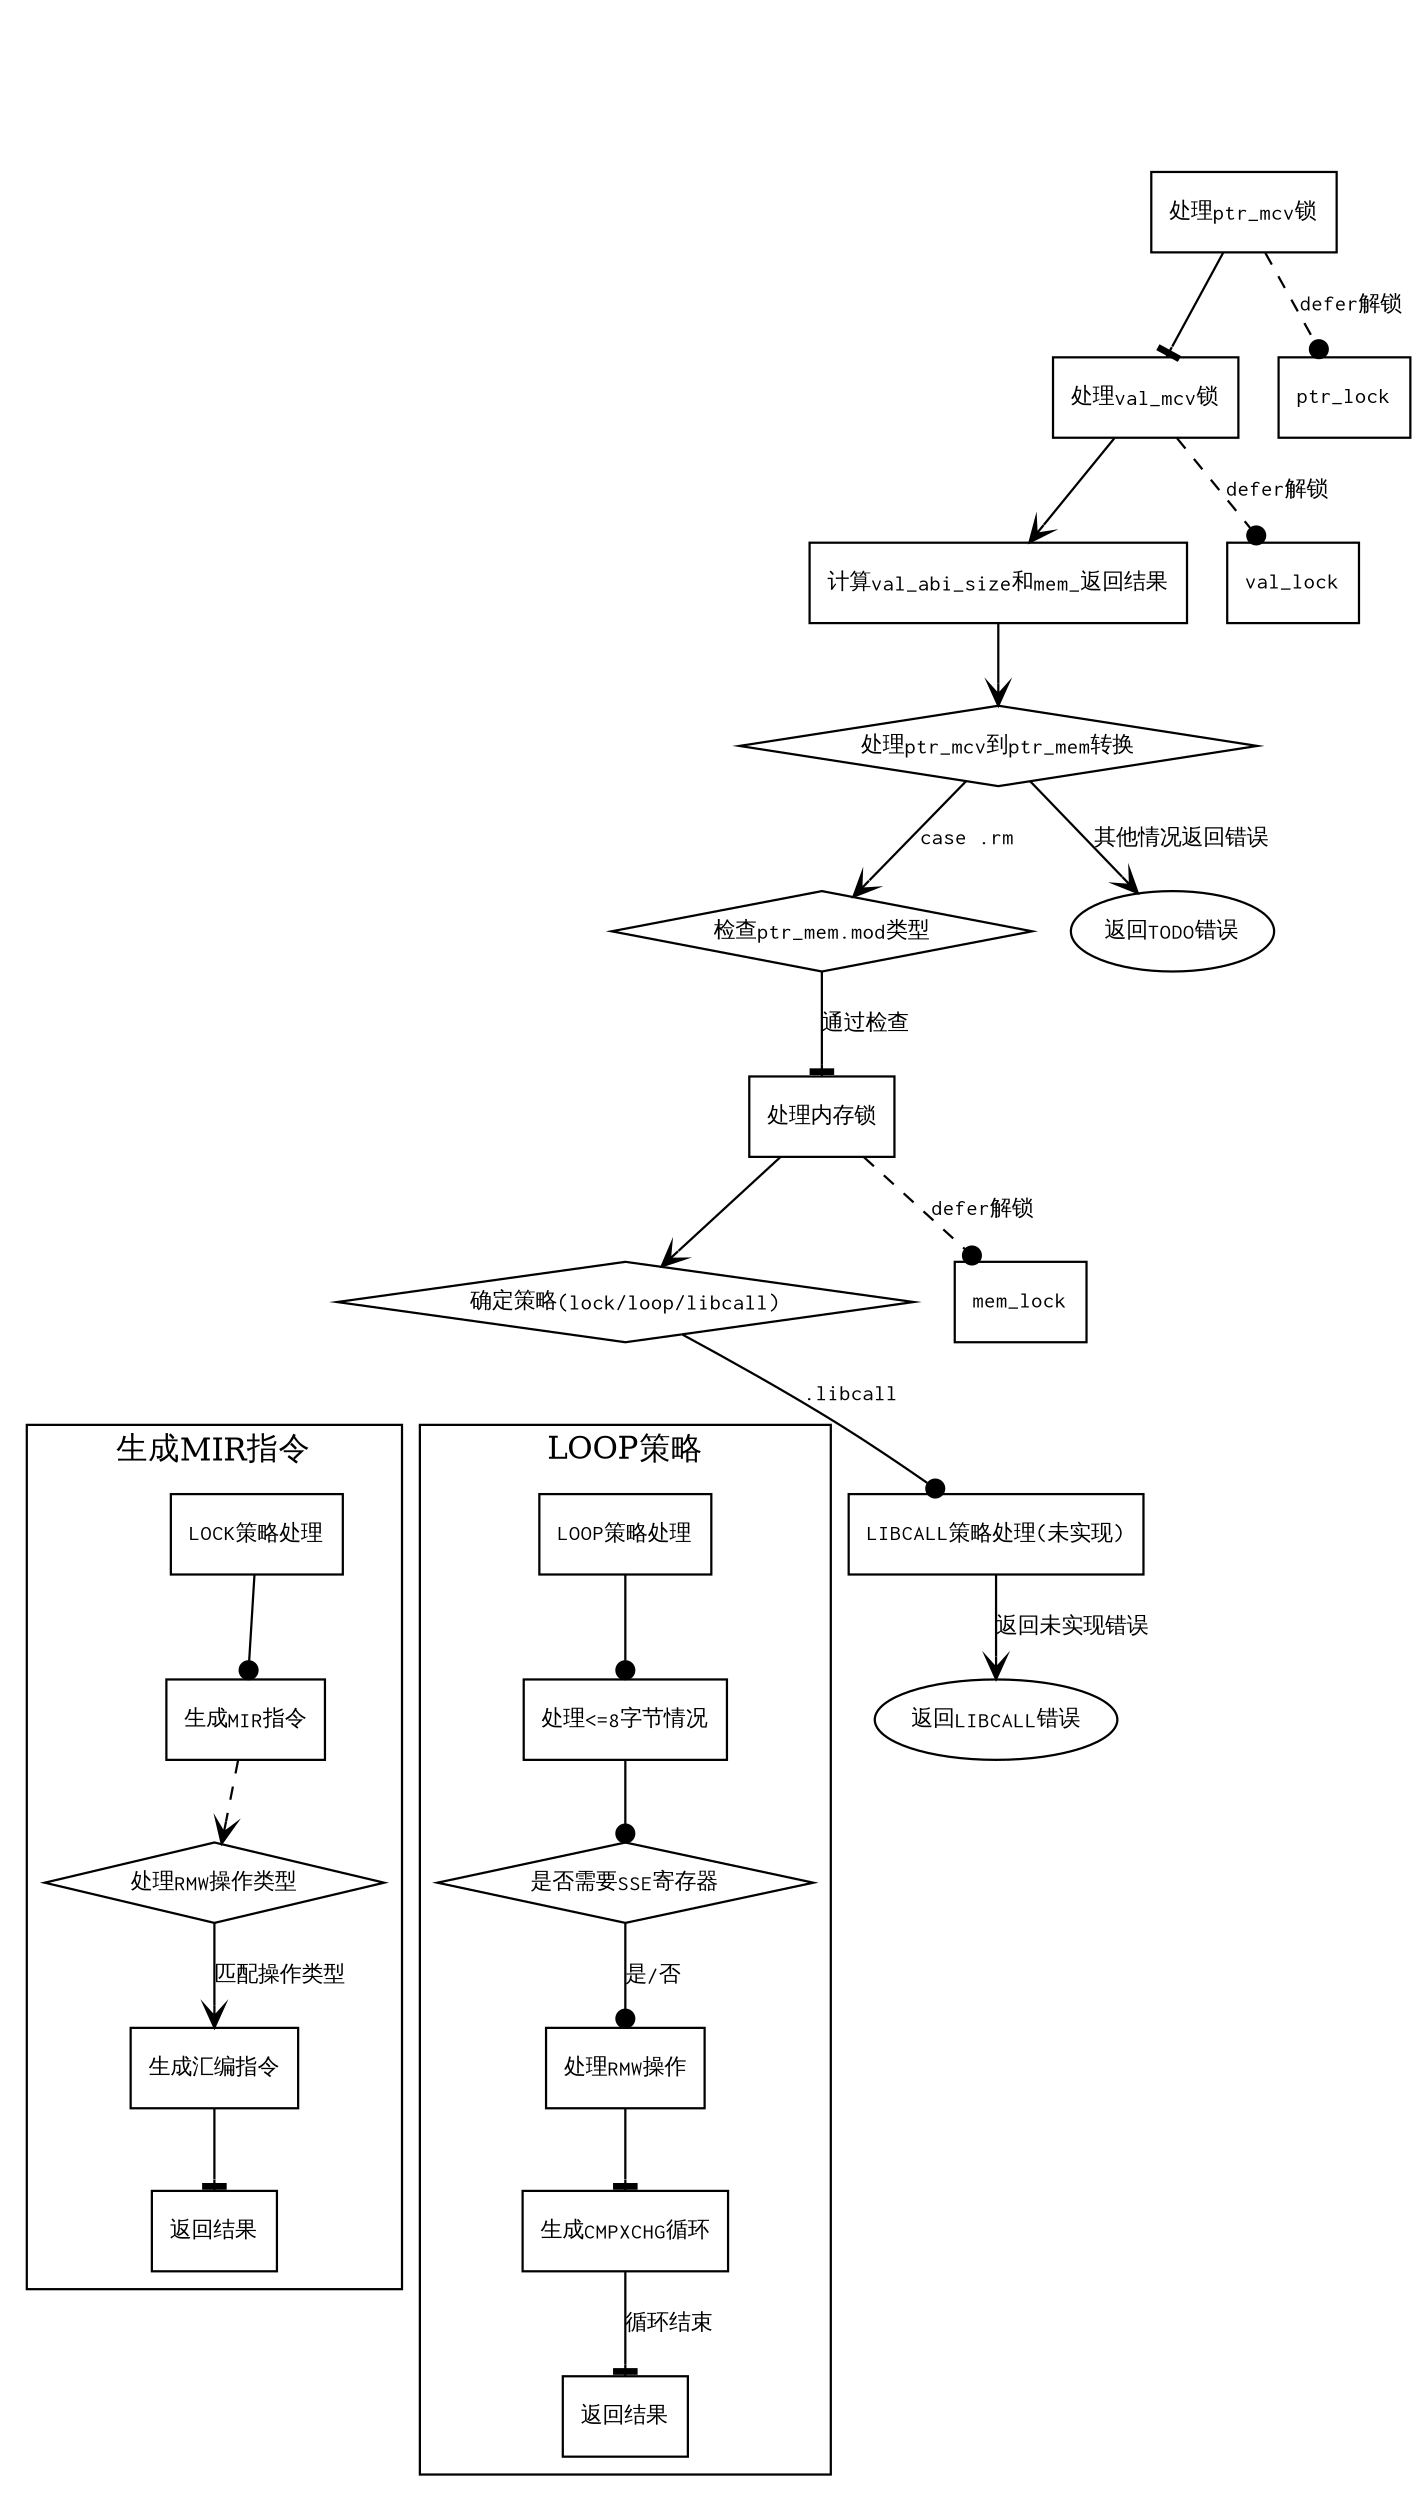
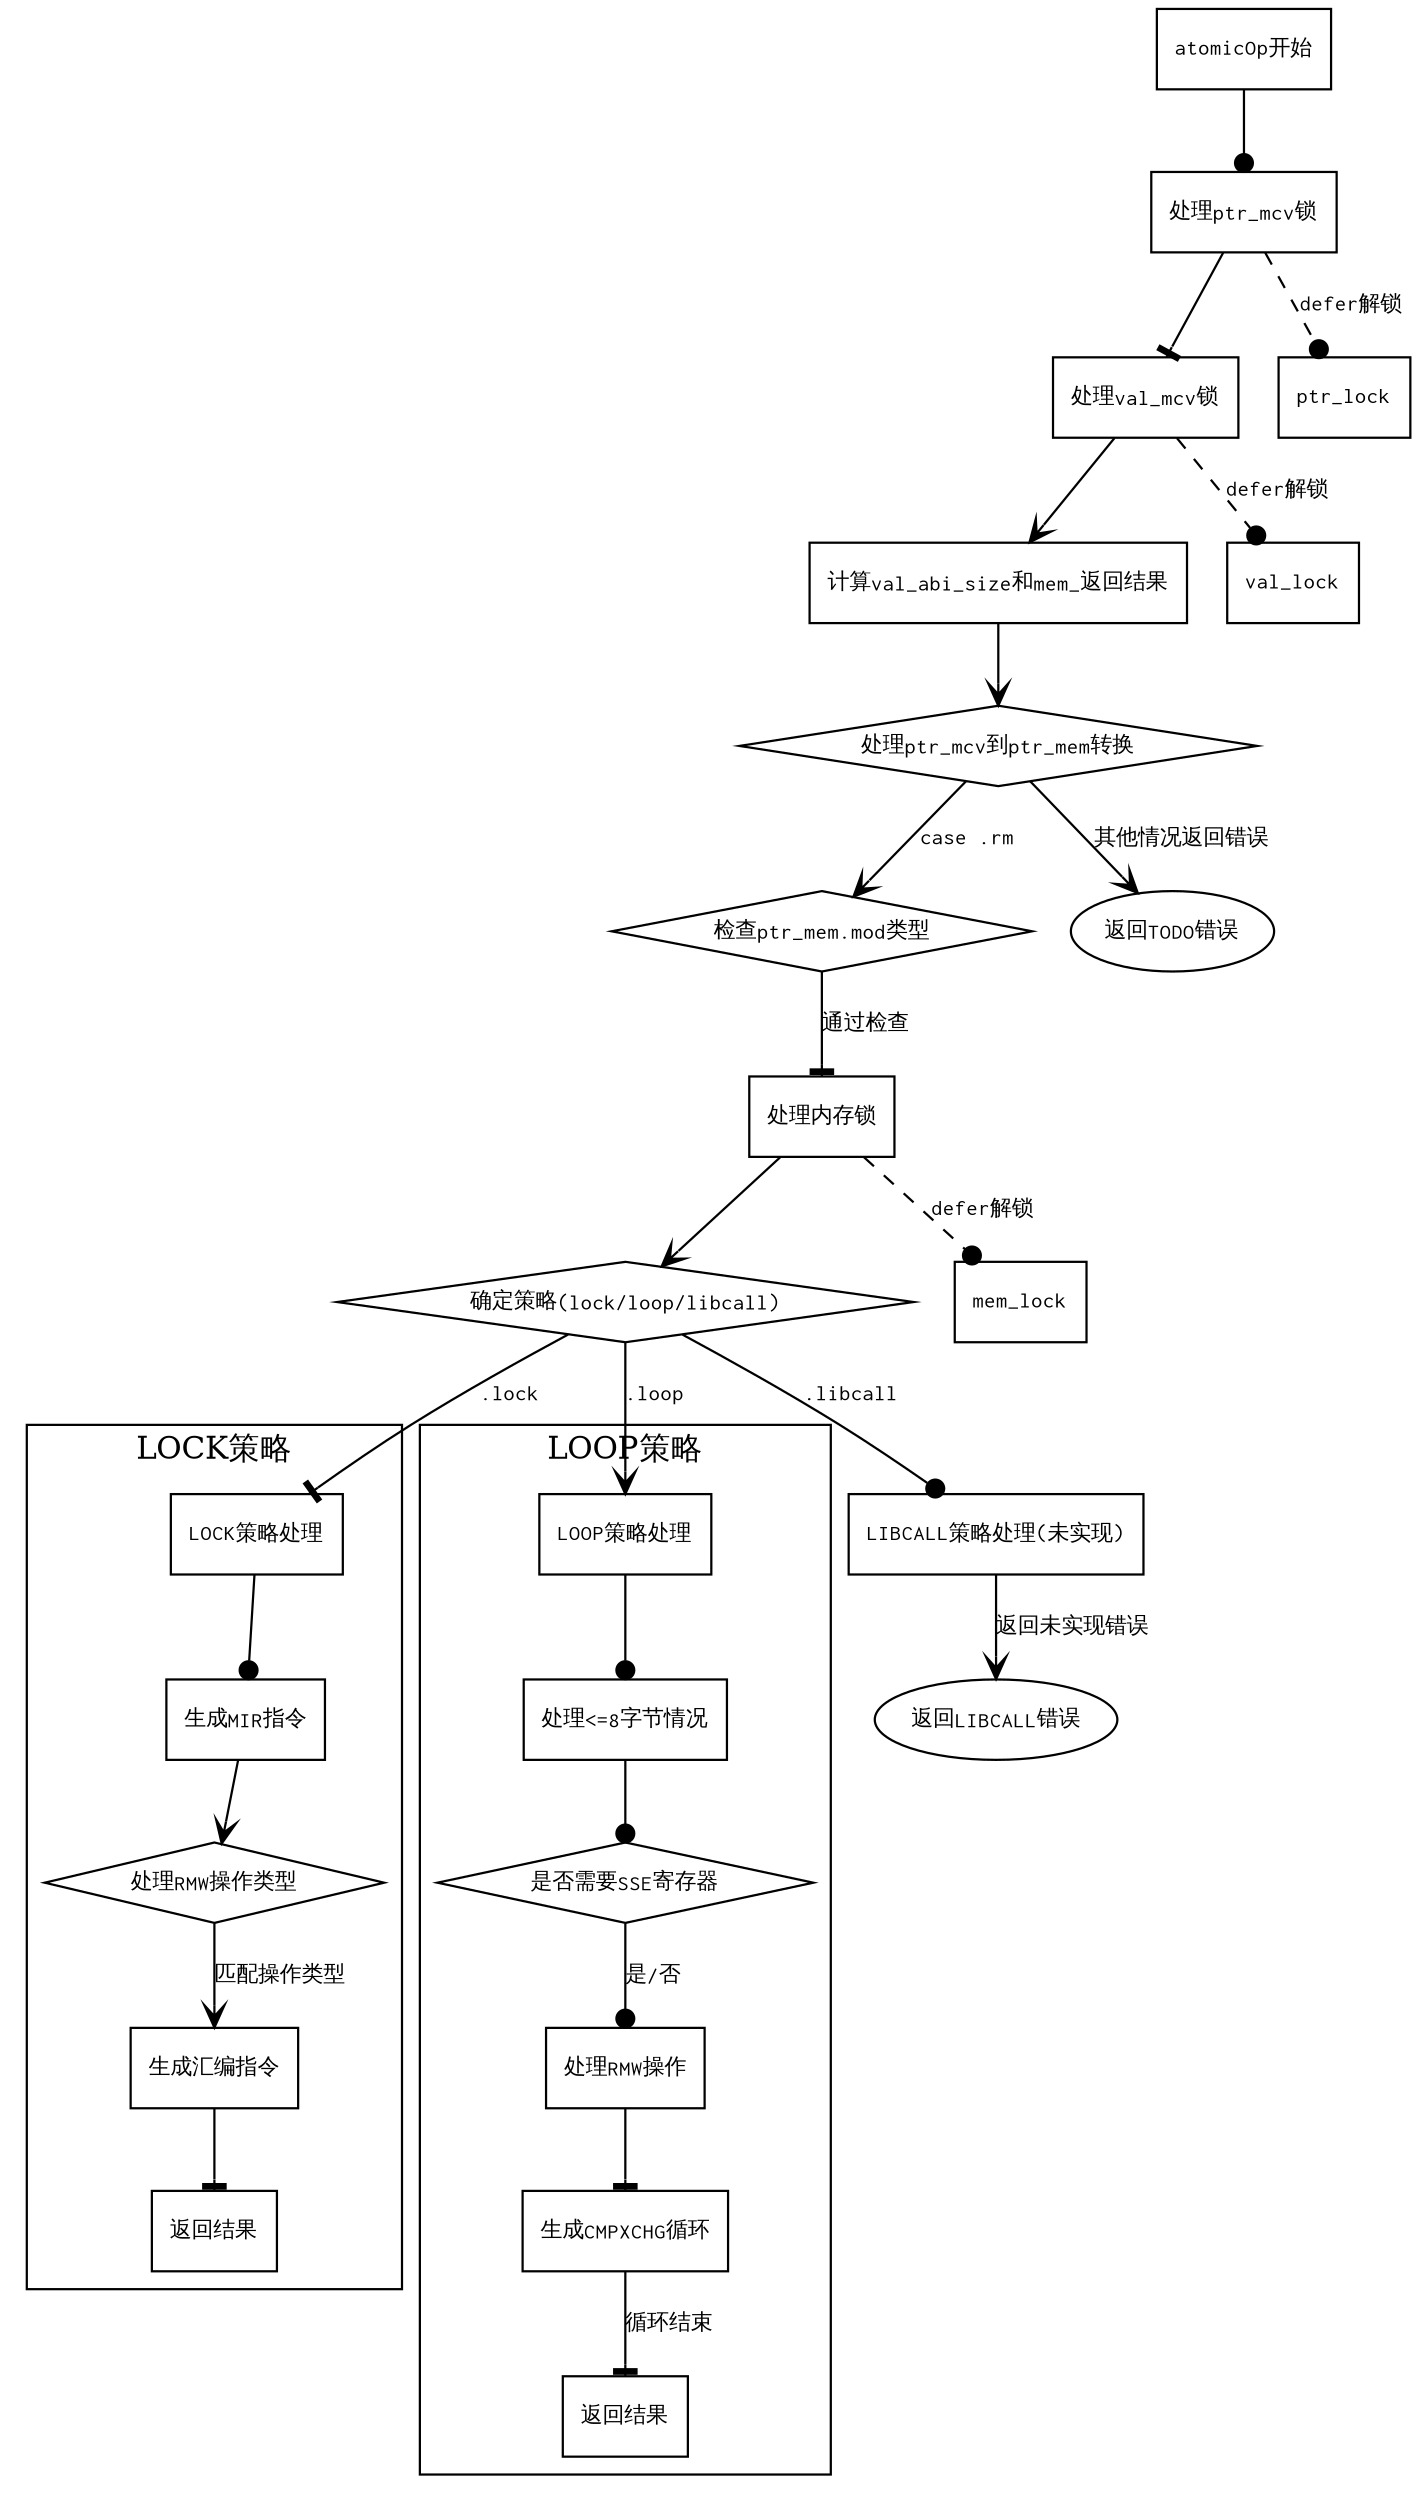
node "atomicOp开始": added
edge "确定策略(lock/loop/libcall)" -> "LOCK策略处理": added, label ".lock"
edge "确定策略(lock/loop/libcall)" -> "LOOP策略处理": added, label ".loop"
cluster "生成MIR指令": label "生成MIR指令" -> "LOCK策略"
edge "生成MIR指令" -> "处理RMW操作类型": style dashed -> solid
